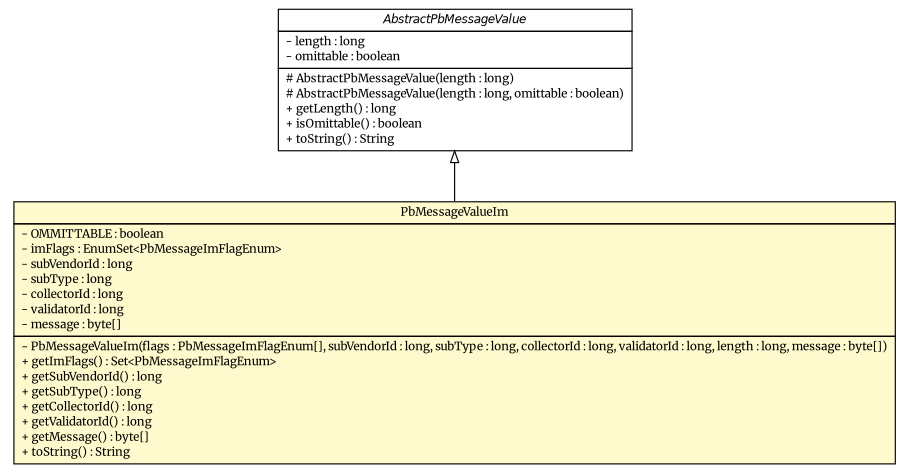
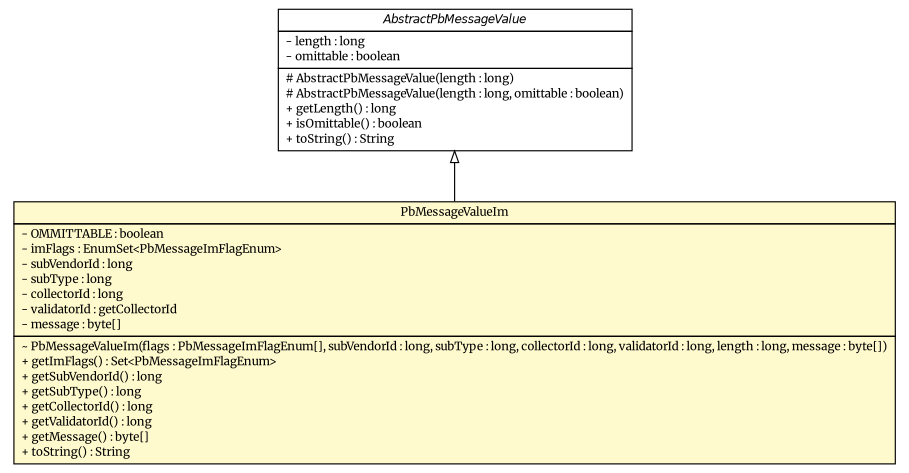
node "PbMessageValueIm": text "- validatorId : long" -> "- validatorId : getCollectorId"
